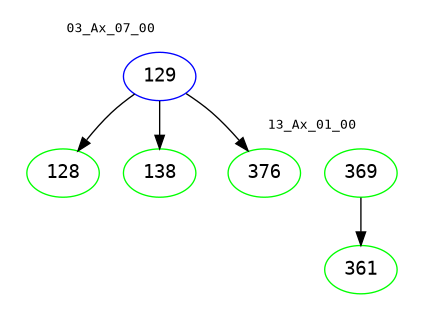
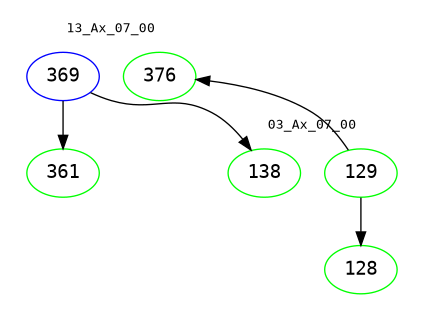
node "129": color blue -> green
edge "129" -> "138": now "369" -> "138"
cluster "13_Ax_01_00": label "13_Ax_01_00" -> "13_Ax_07_00"
node "369": color green -> blue
